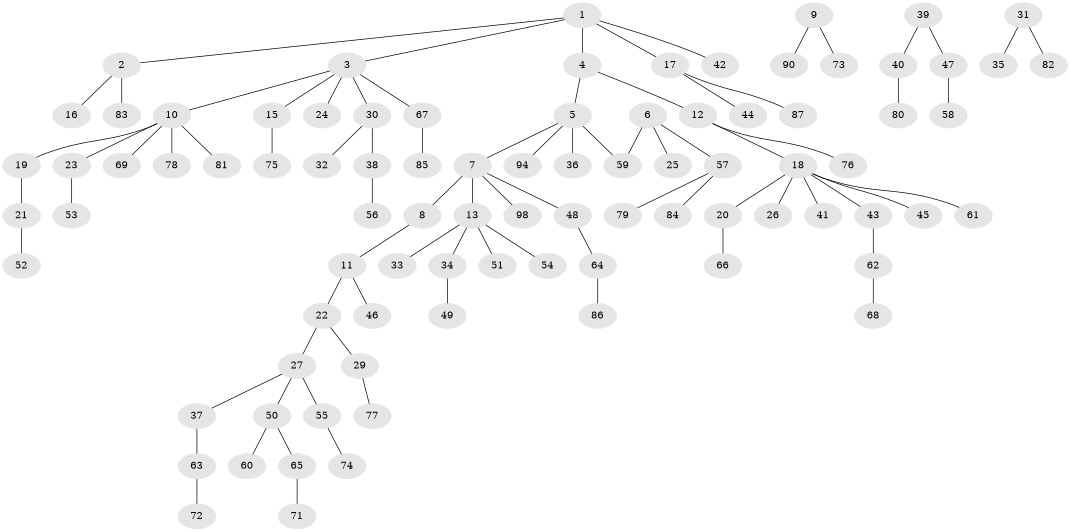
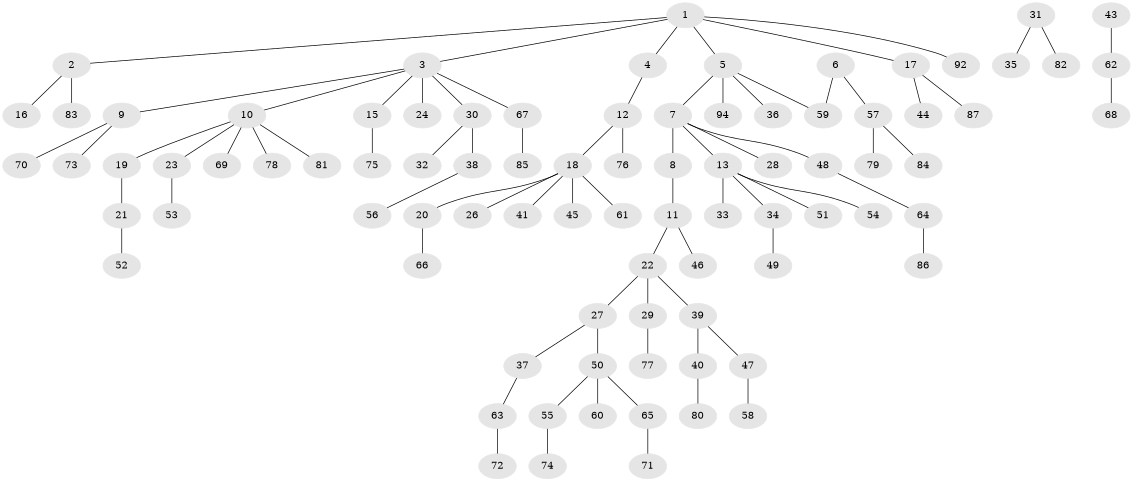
node "42": label "42" -> "92"
node "90": label "90" -> "70"
edge "3" -- "9": added
edge "4" -- "5": now "1" -- "5"
node "25": removed
edge "18" -- "43": removed
node "98": label "98" -> "28"
edge "22" -- "39": added
edge "27" -- "55": now "50" -- "55"
